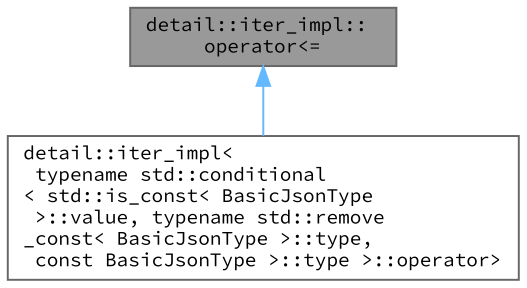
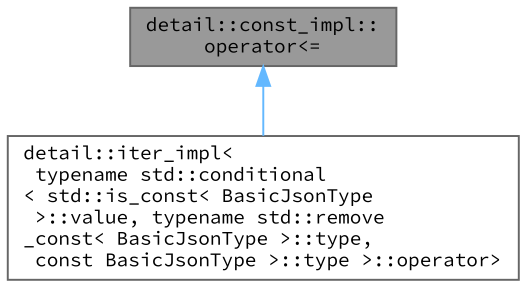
node "detail::iter_impl:: operator<=": label "detail::iter_impl:: operator<=" -> "detail::const_impl:: operator<="
